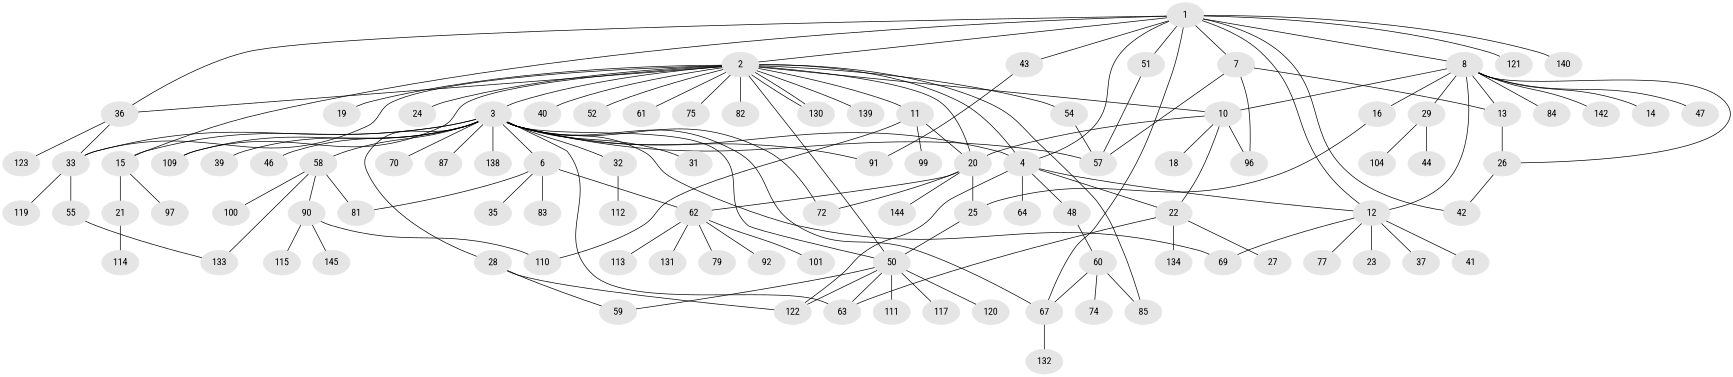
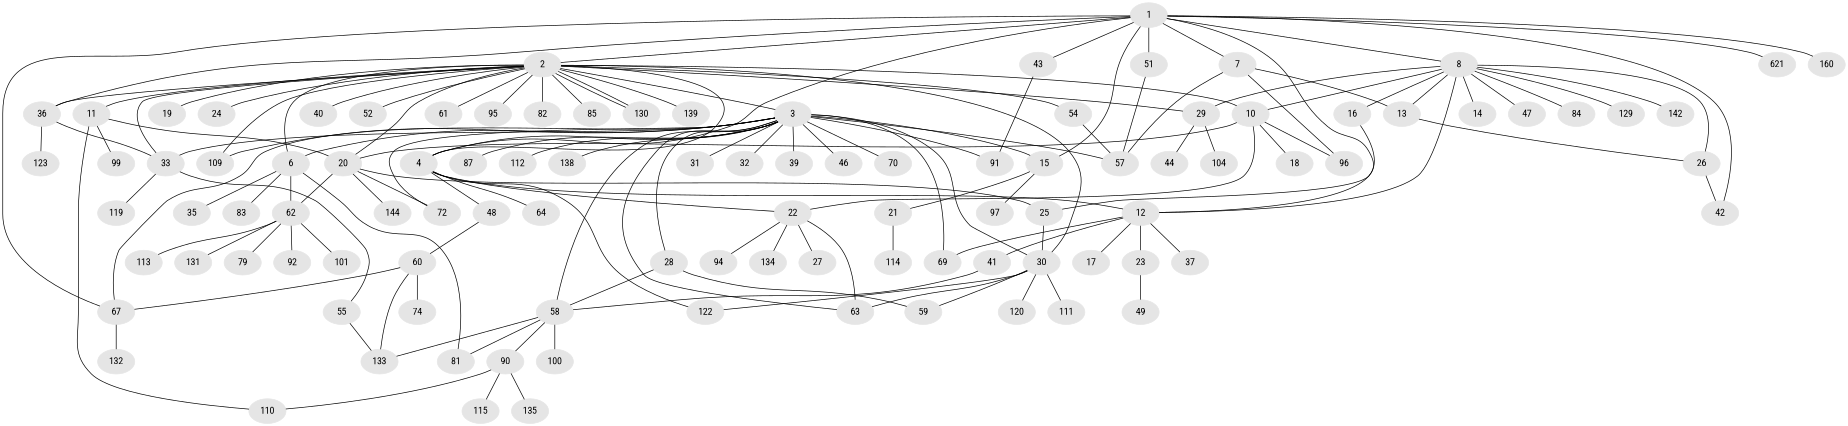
node "121": label "121" -> "621"
node "140": label "140" -> "160"
edge "2" -- "6": added
edge "2" -- "29": added
node "75": label "75" -> "95"
node "129": added
edge "32" -- "112": now "3" -- "112"
node "145": label "145" -> "135"
node "94": added
node "50": label "50" -> "30"
node "77": label "77" -> "17"
edge "60" -- "85": now "60" -- "133"
edge "28" -- "122": now "28" -- "58"
edge "41" -- "58": added
node "117": removed
node "49": added
